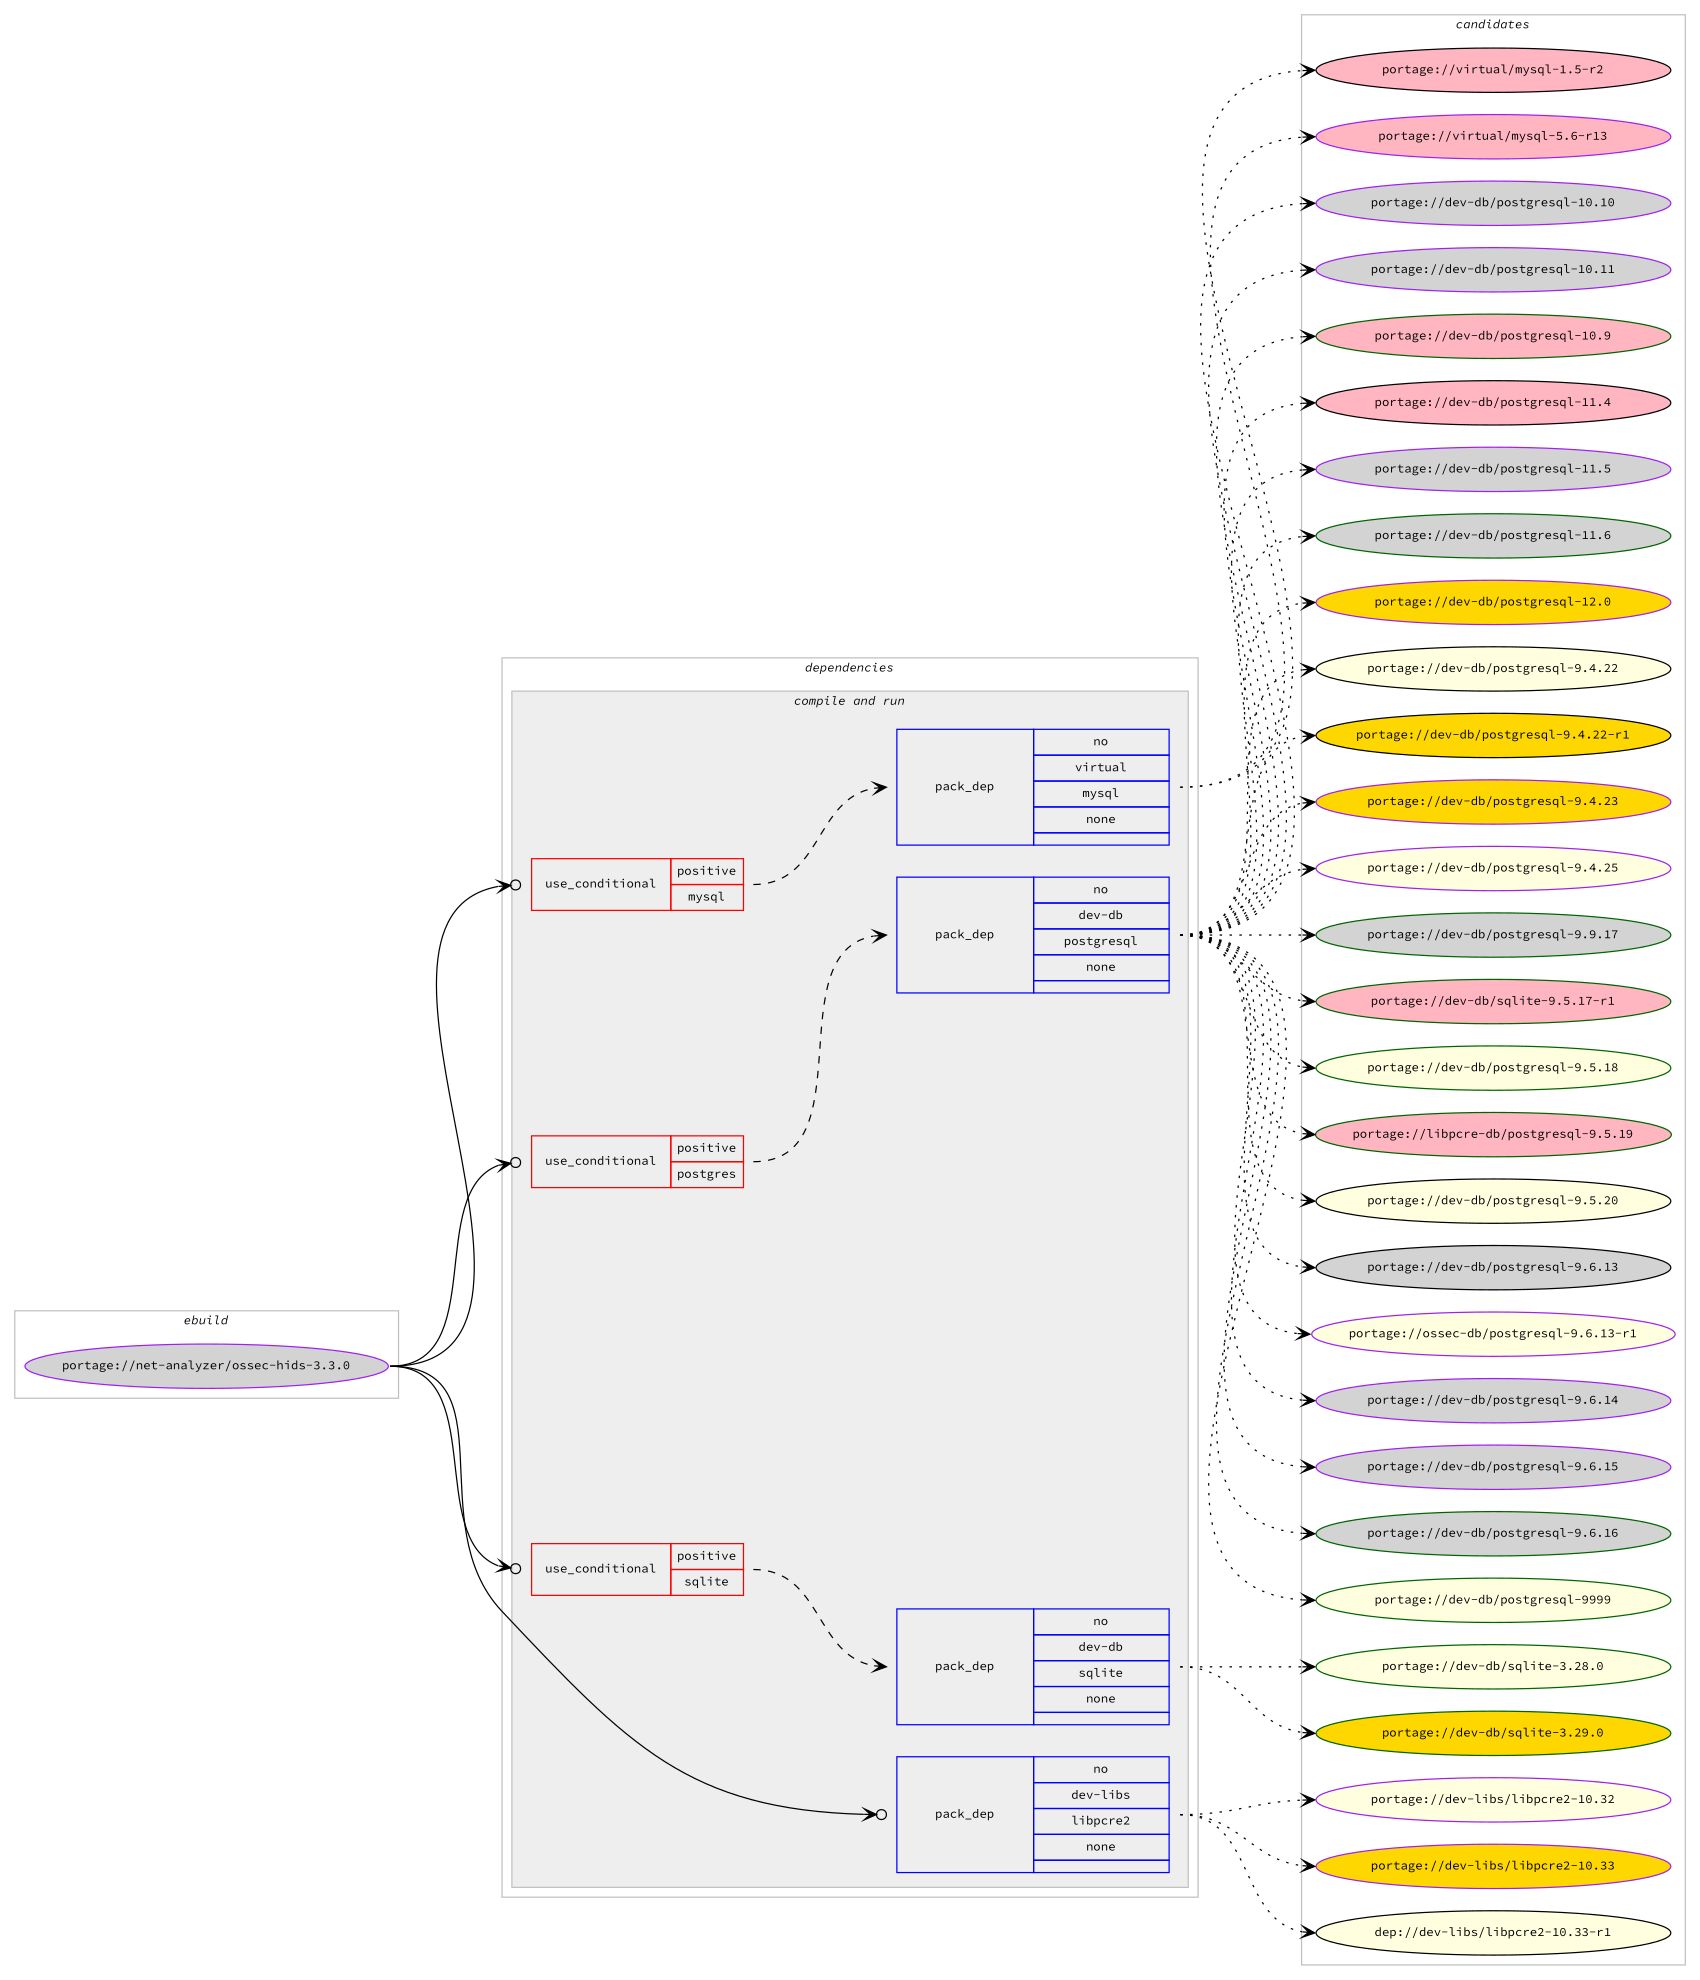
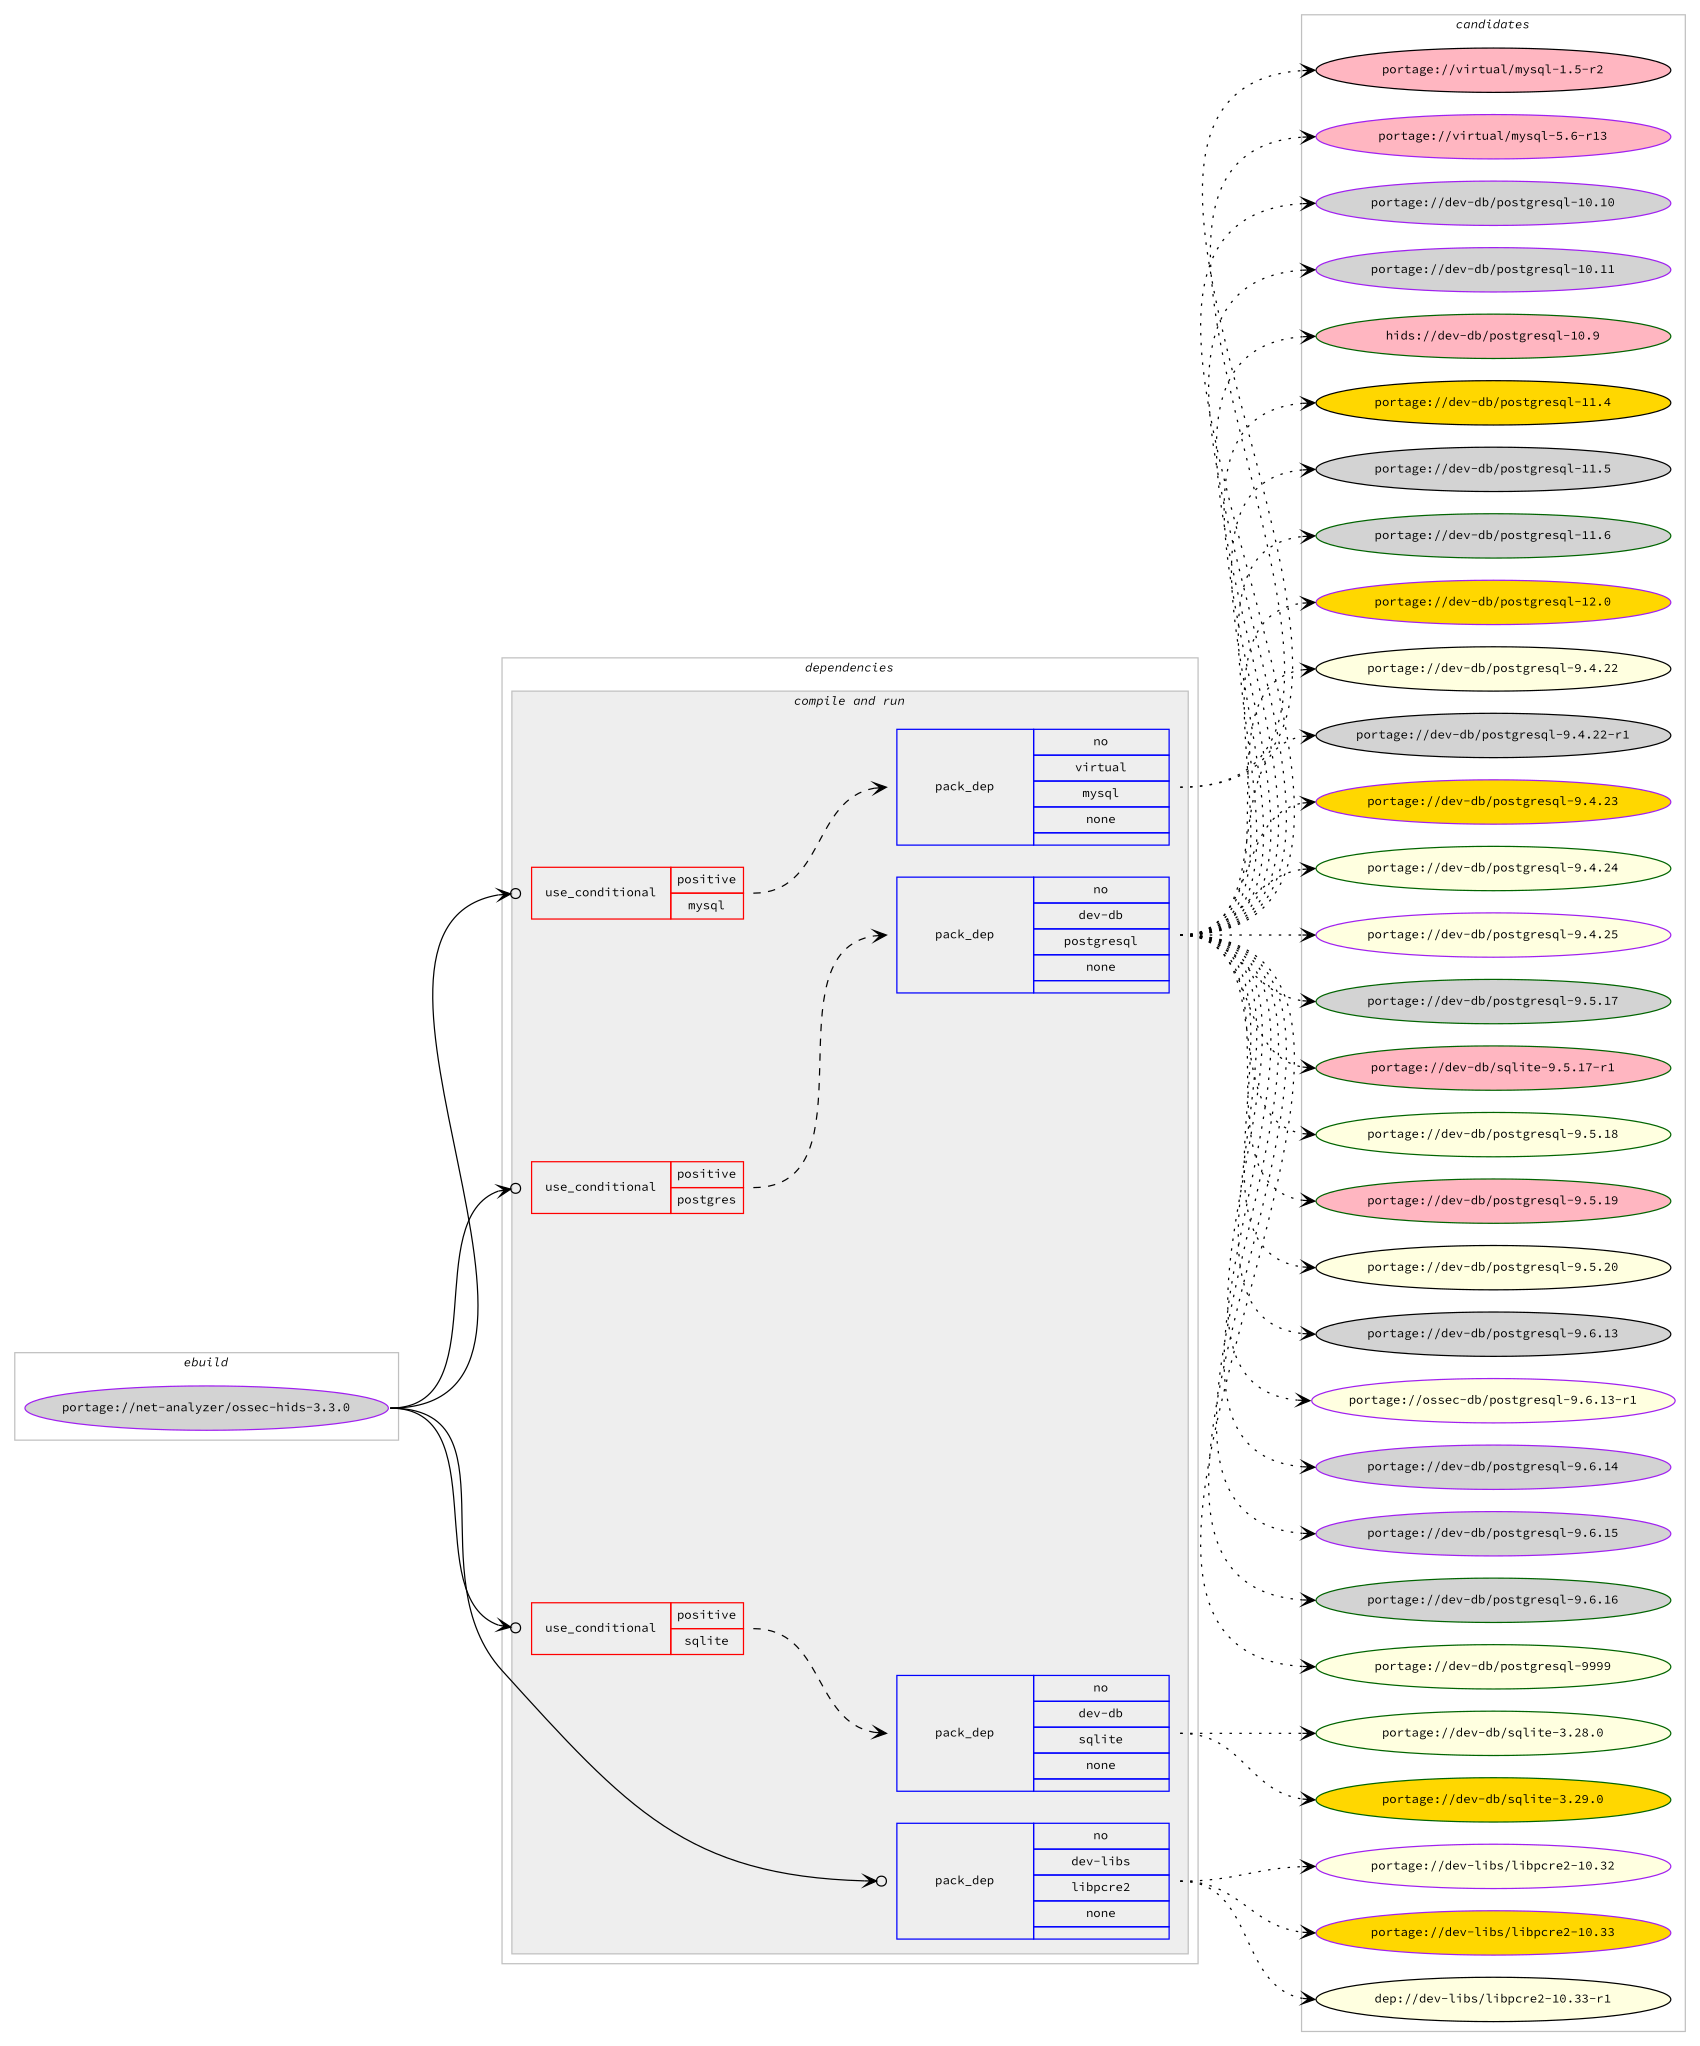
node "portage://dev-db/postgresql-10.9": label "portage://dev-db/postgresql-10.9" -> "hids://dev-db/postgresql-10.9"
node "portage://dev-db/postgresql-11.4": fillcolor lightpink -> gold
node "portage://dev-db/postgresql-11.5": color purple -> black
node "portage://dev-db/postgresql-9.4.22-r1": fillcolor gold -> lightgrey
node "portage://dev-db/postgresql-9.4.24": added
node "portage://dev-db/postgresql-9.9.17": label "portage://dev-db/postgresql-9.9.17" -> "portage://dev-db/postgresql-9.5.17"
node "portage://libpcre-db/postgresql-9.5.19": label "portage://libpcre-db/postgresql-9.5.19" -> "portage://dev-db/postgresql-9.5.19"
